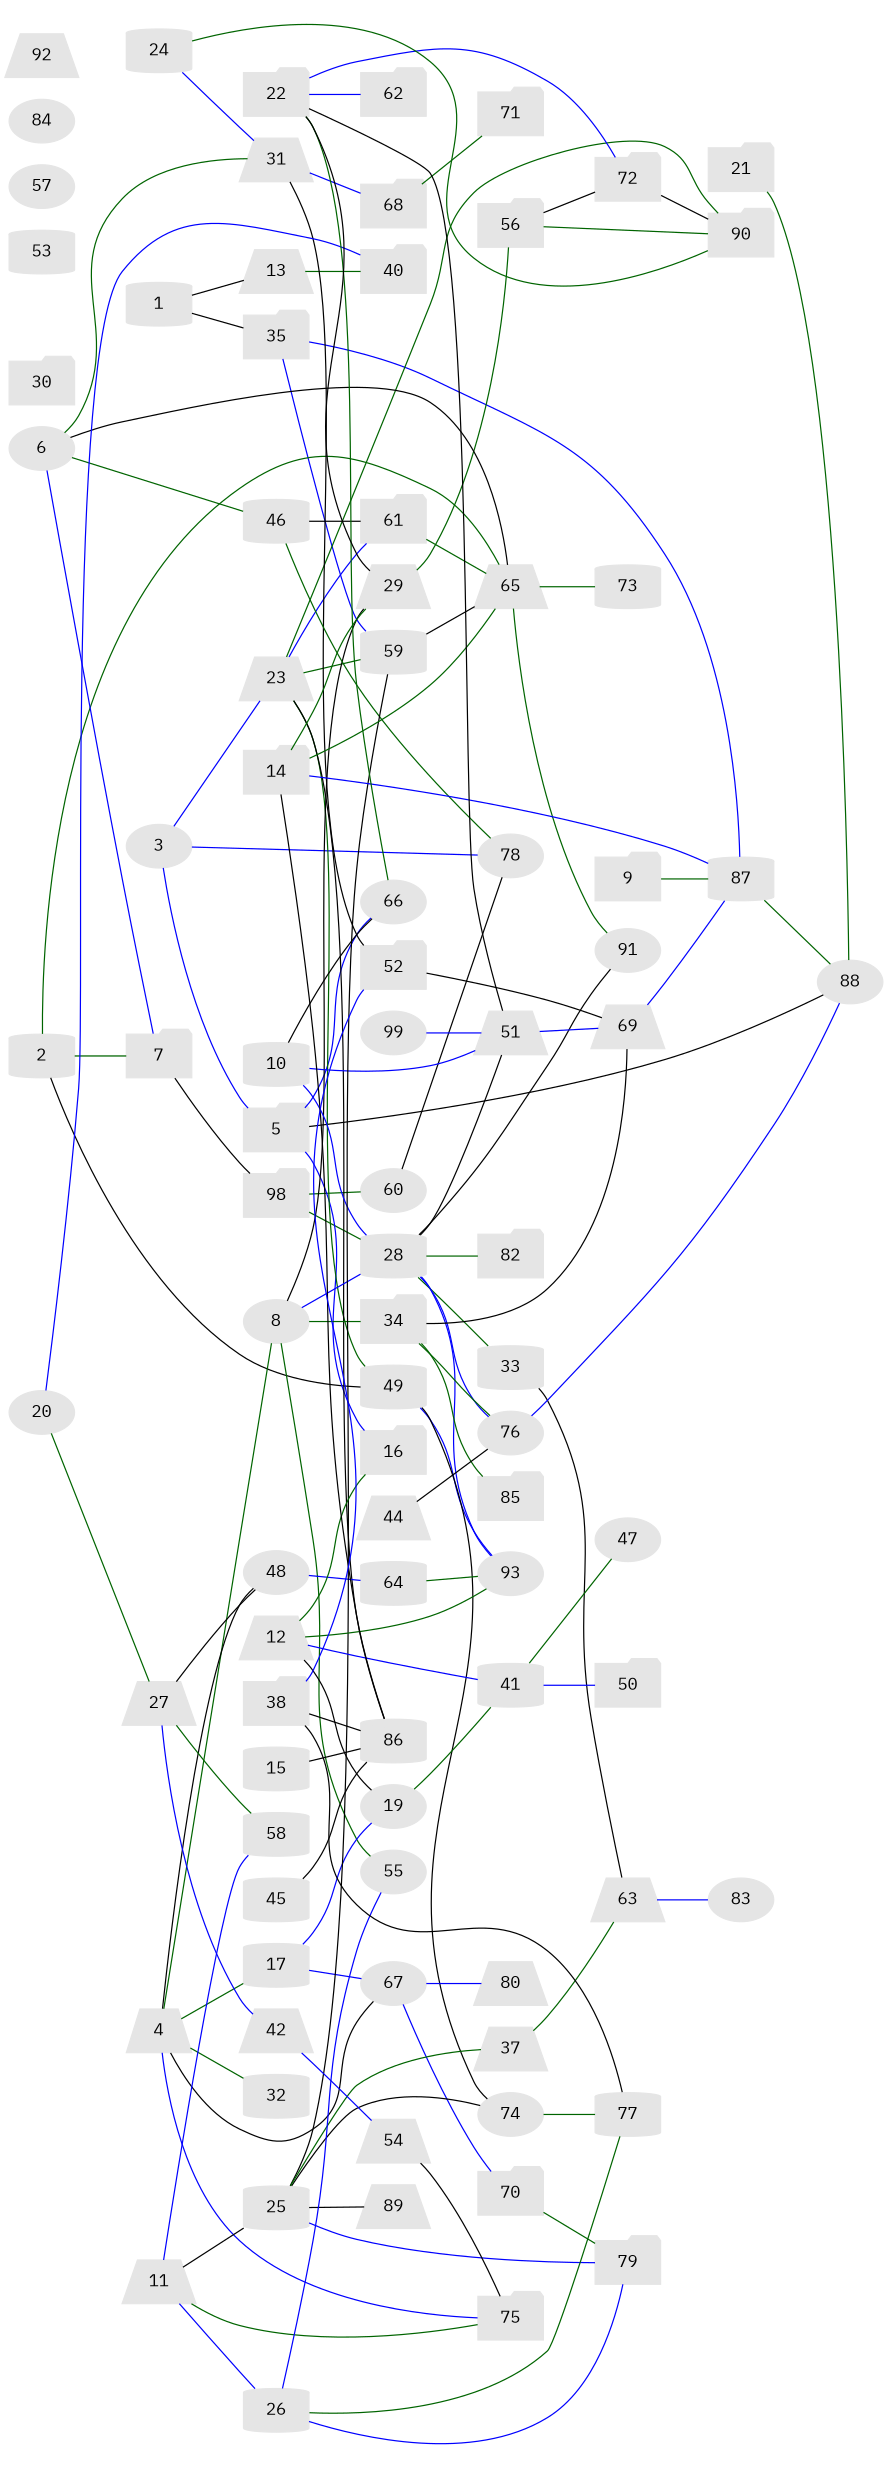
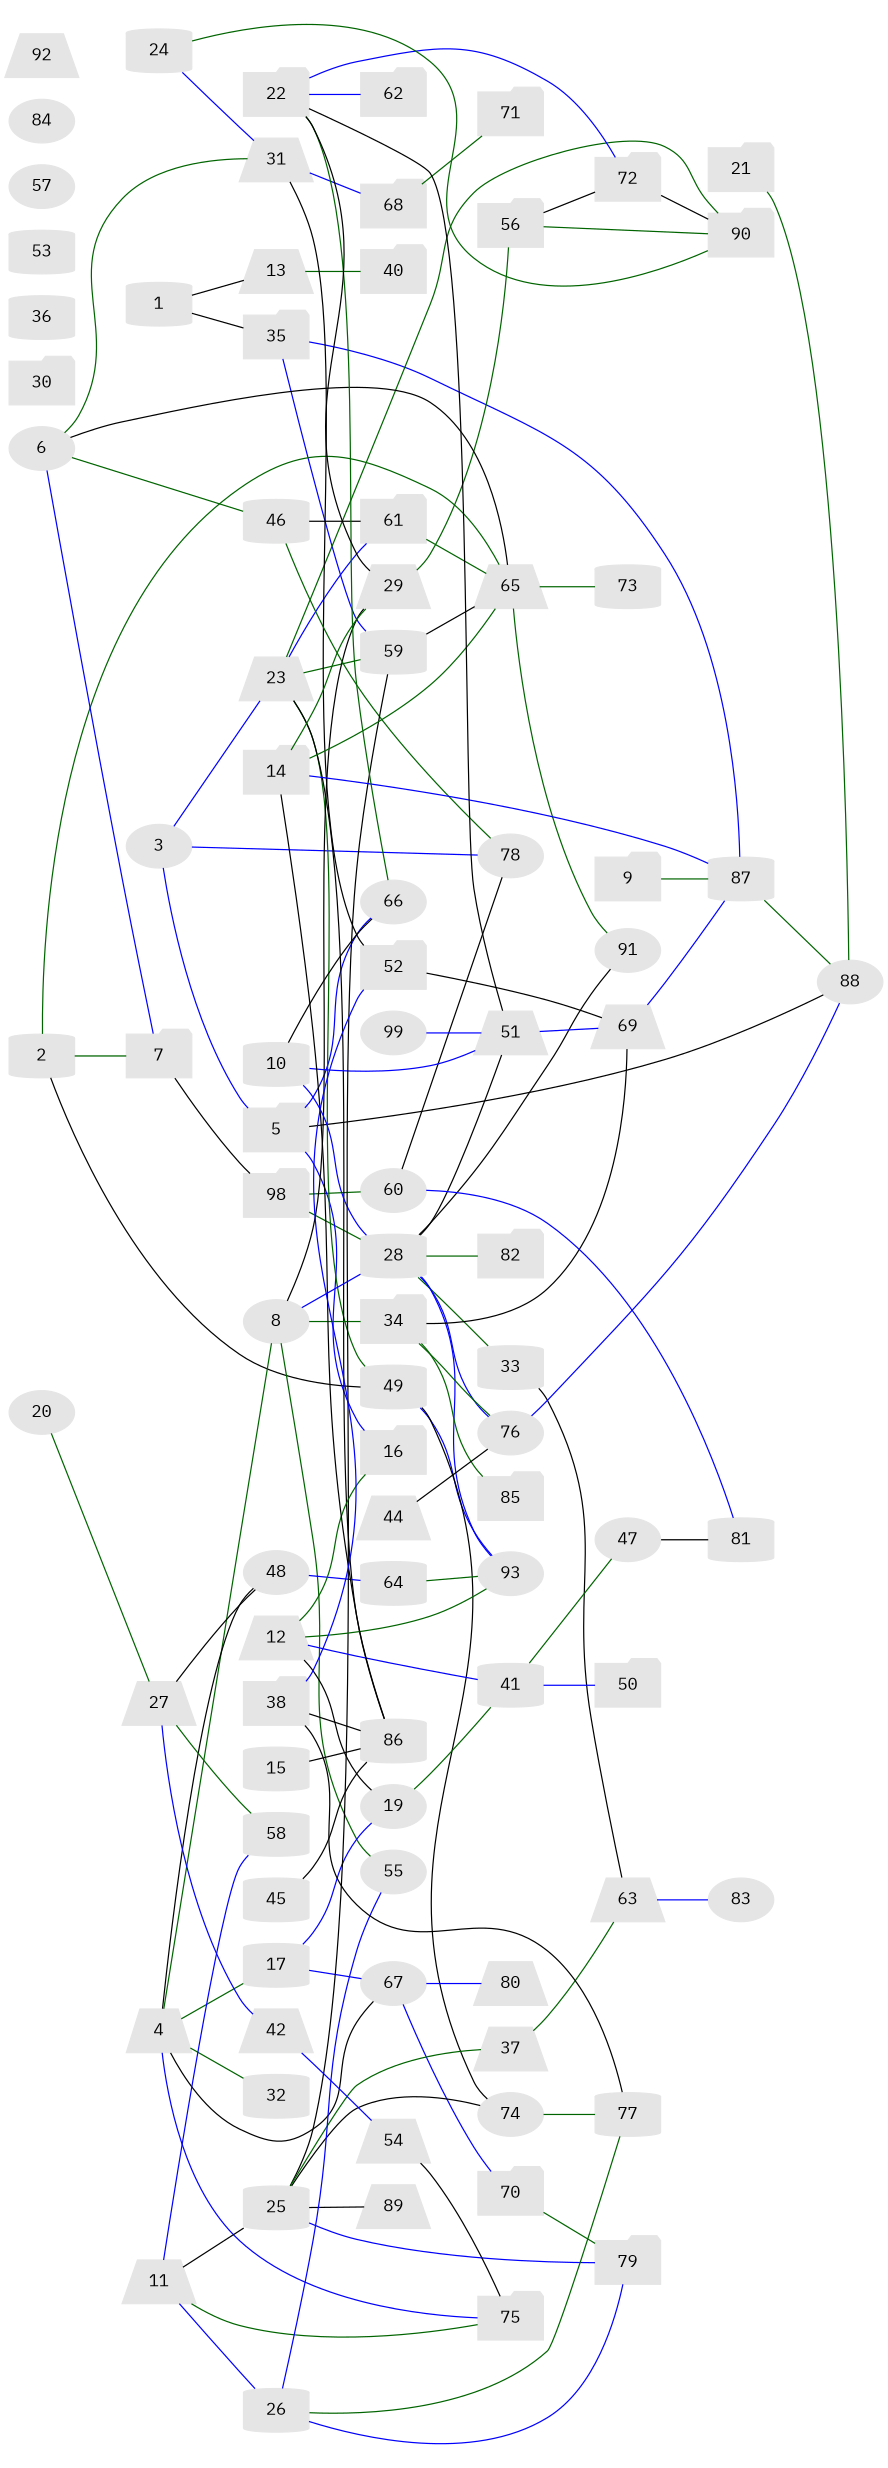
node "36": added
edge "40" -- "20": removed
node "81": added
